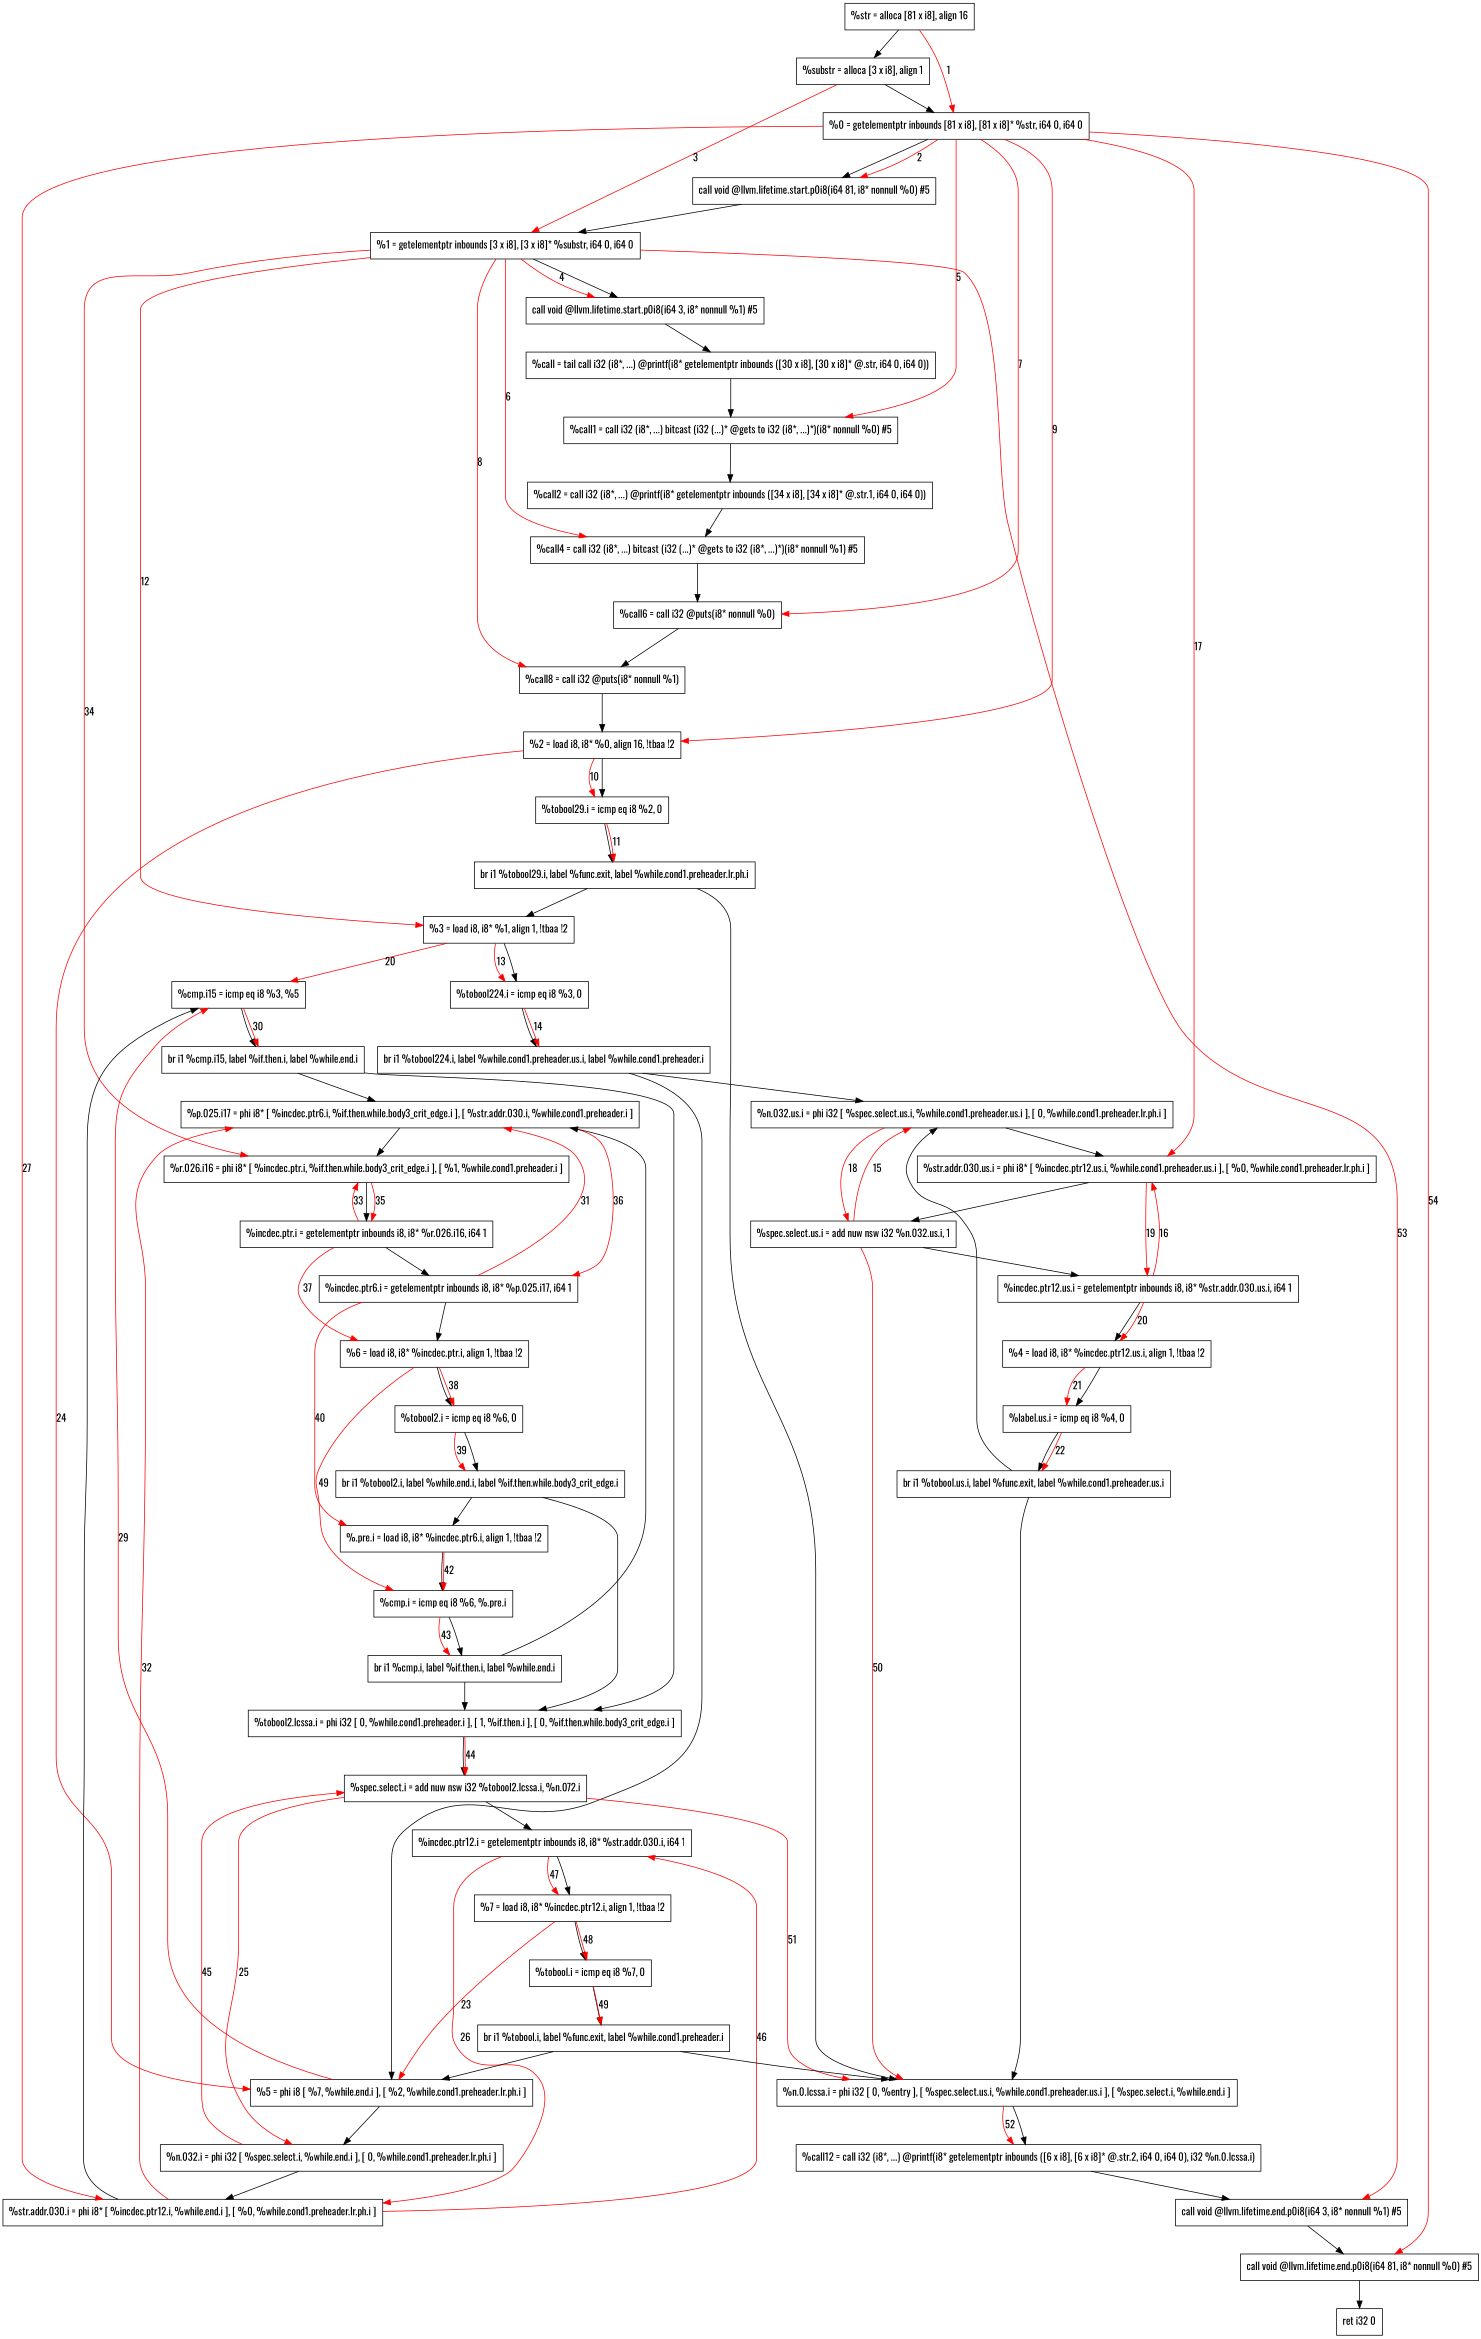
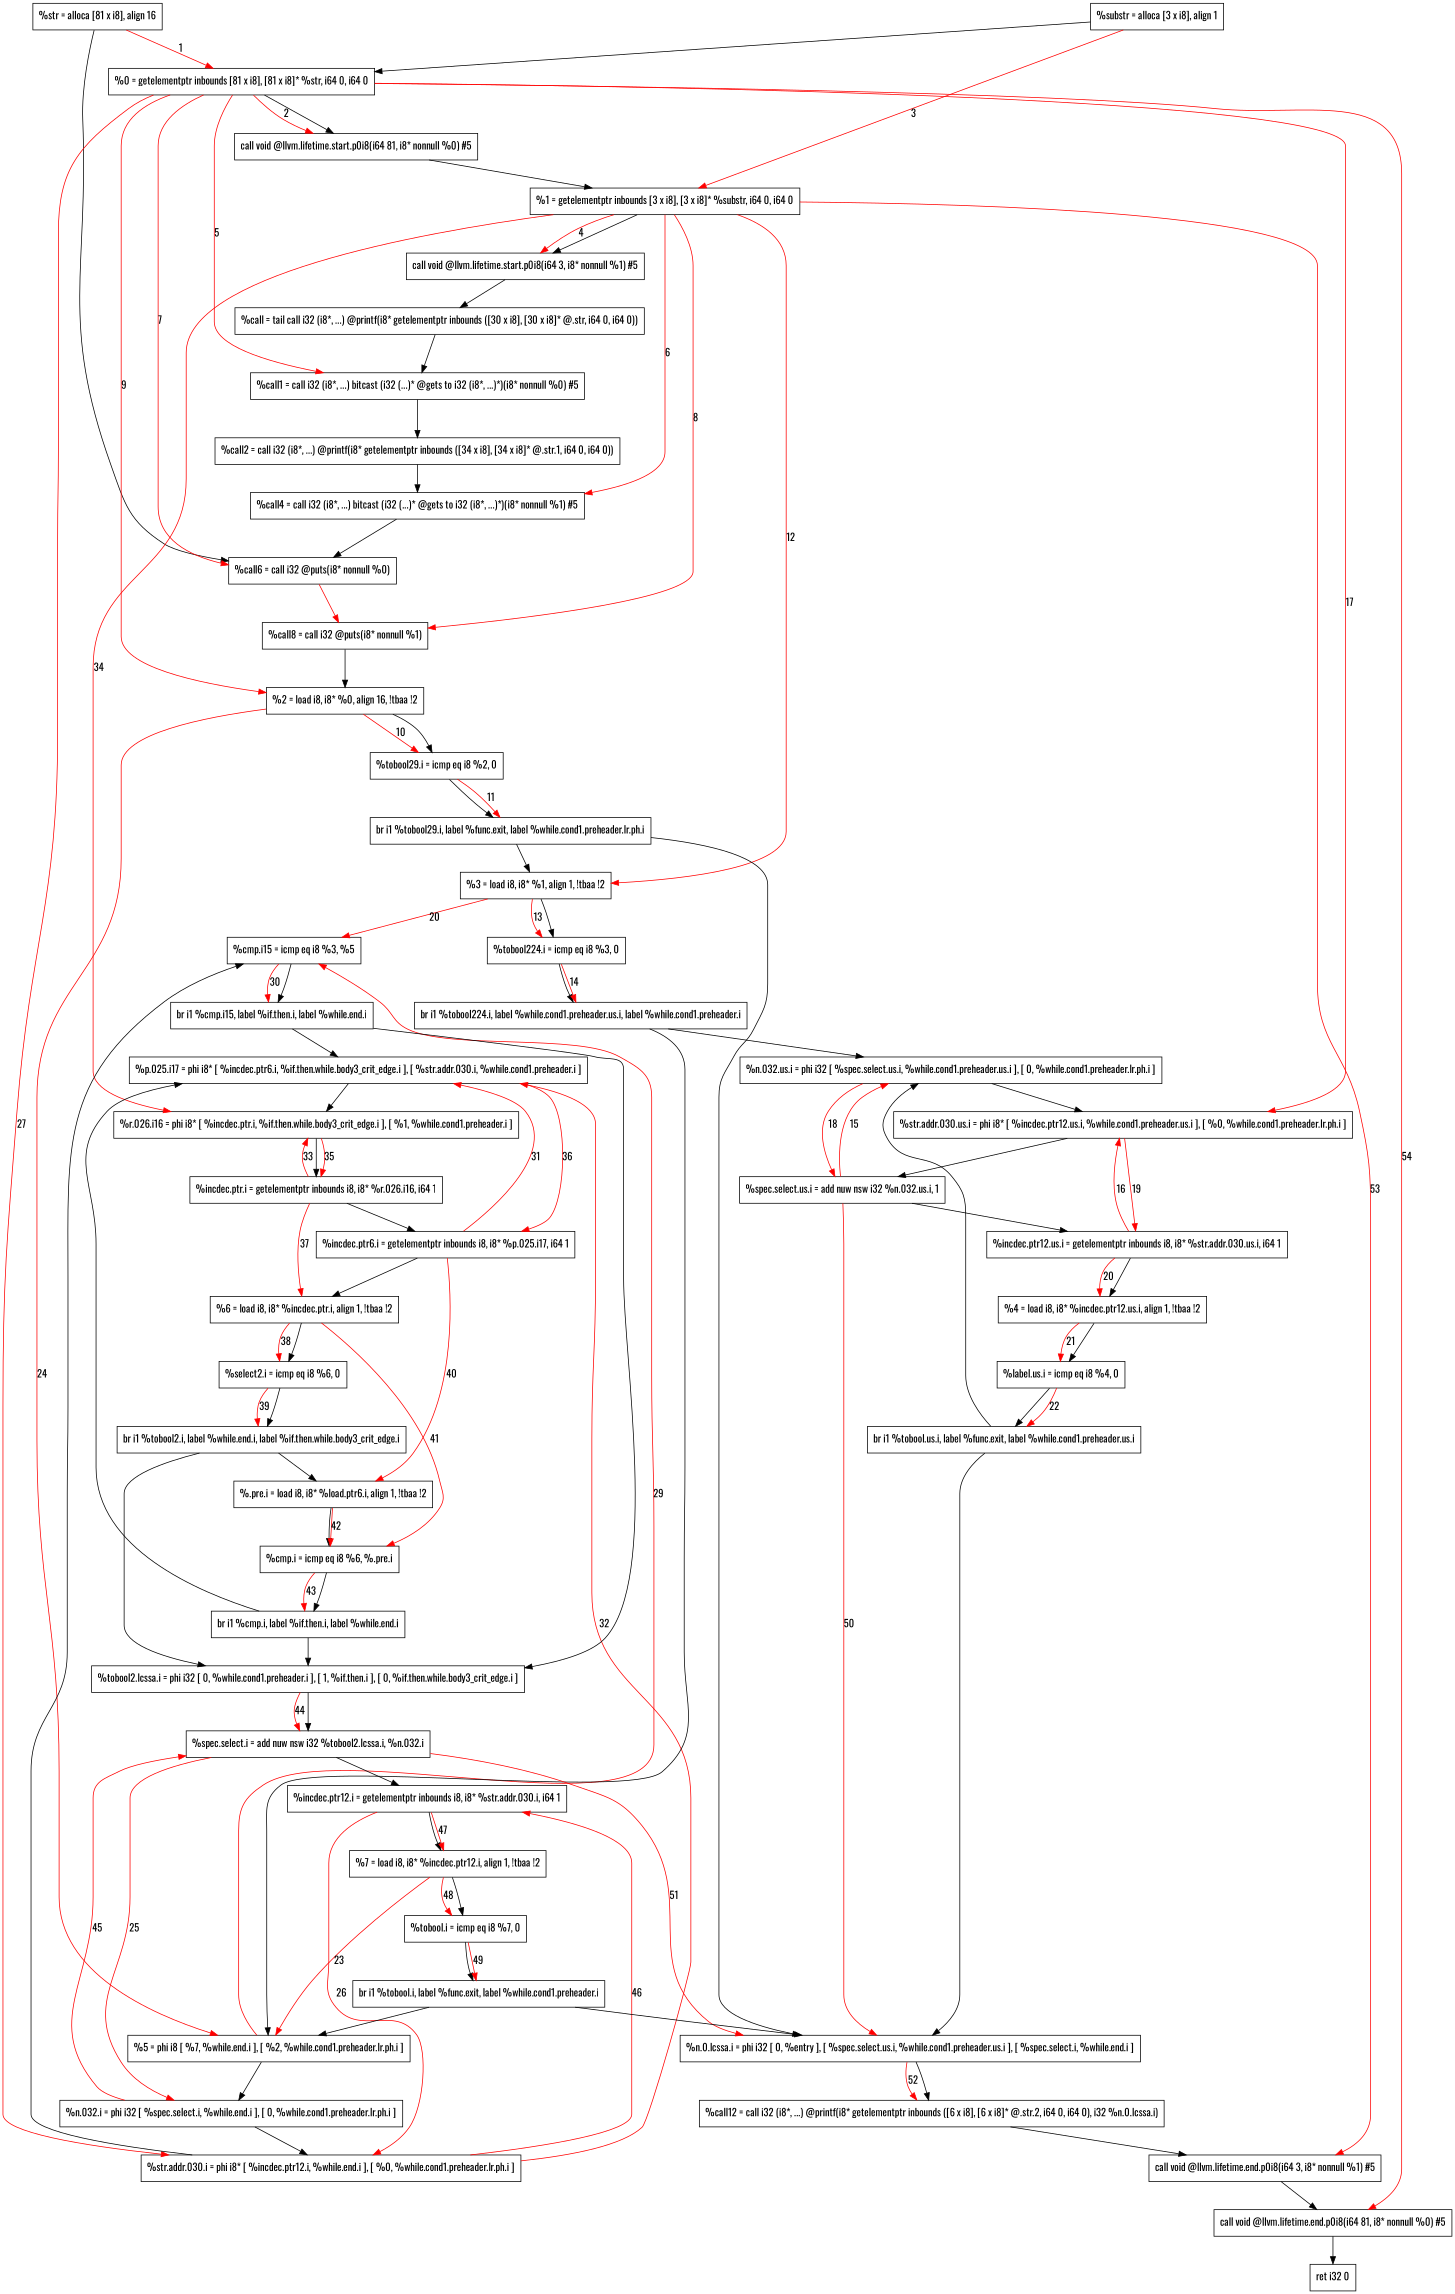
edge "%str = alloca [81 x i8], align 16" -> "%substr = alloca [3 x i8], align 1": now "%str = alloca [81 x i8], align 16" -> "%call6 = call i32 @puts(i8* nonnull %0)"
edge "%call6 = call i32 @puts(i8* nonnull %0)" -> "%call8 = call i32 @puts(i8* nonnull %1)": color black -> red
node "%tobool2.i = icmp eq i8 %6, 0": label "%tobool2.i = icmp eq i8 %6, 0" -> "%select2.i = icmp eq i8 %6, 0"
edge "%6 = load i8, i8* %incdec.ptr.i, align 1, !tbaa !2" -> "%cmp.i = icmp eq i8 %6, %.pre.i": label "49" -> "41"
node "%.pre.i = load i8, i8* %incdec.ptr6.i, align 1, !tbaa !2": label "%.pre.i = load i8, i8* %incdec.ptr6.i, align 1, !tbaa !2" -> "%.pre.i = load i8, i8* %load.ptr6.i, align 1, !tbaa !2"
node "%spec.select.i = add nuw nsw i32 %tobool2.lcssa.i, %n.072.i": label "%spec.select.i = add nuw nsw i32 %tobool2.lcssa.i, %n.072.i" -> "%spec.select.i = add nuw nsw i32 %tobool2.lcssa.i, %n.032.i"
